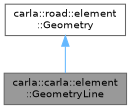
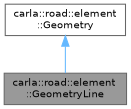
node "carla::carla::element ::GeometryLine": label "carla::carla::element ::GeometryLine" -> "carla::road::element ::GeometryLine"
